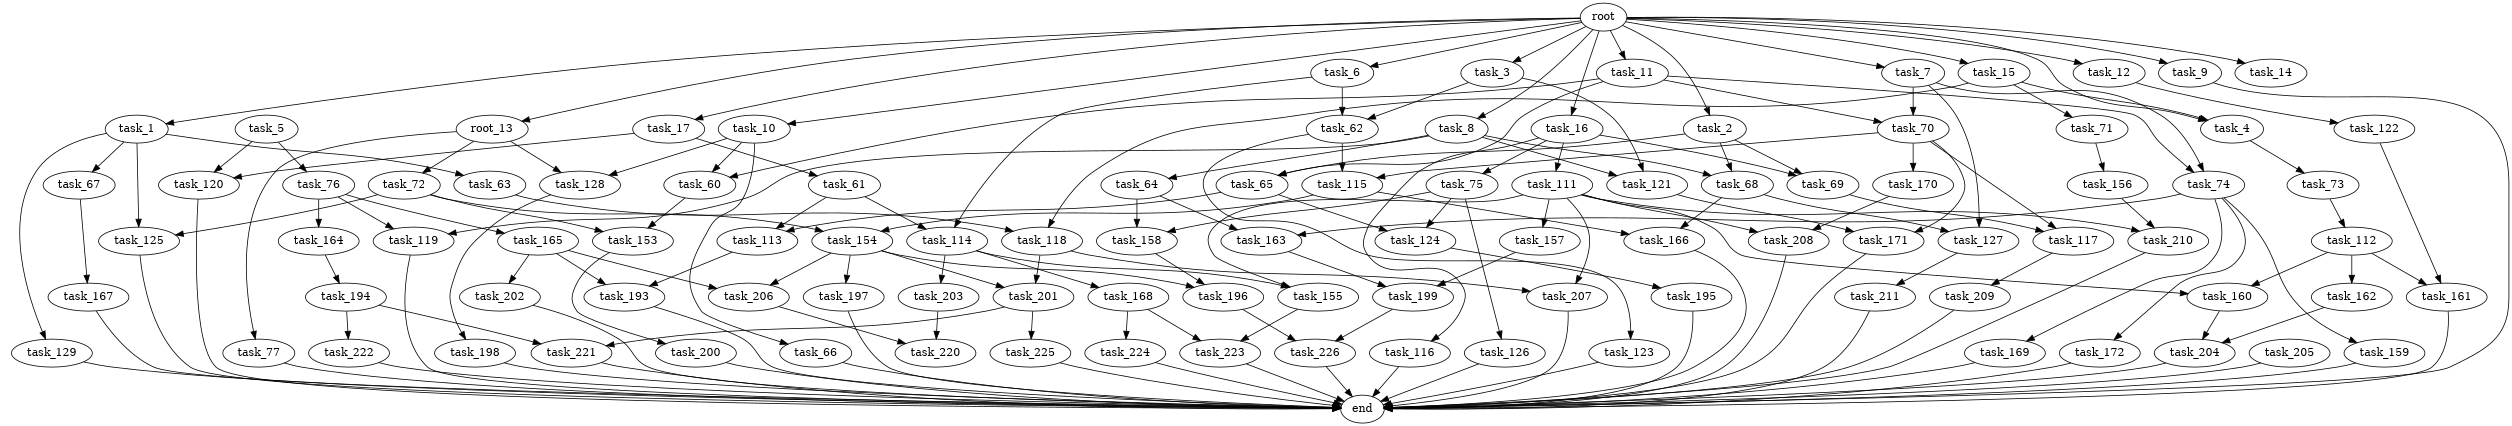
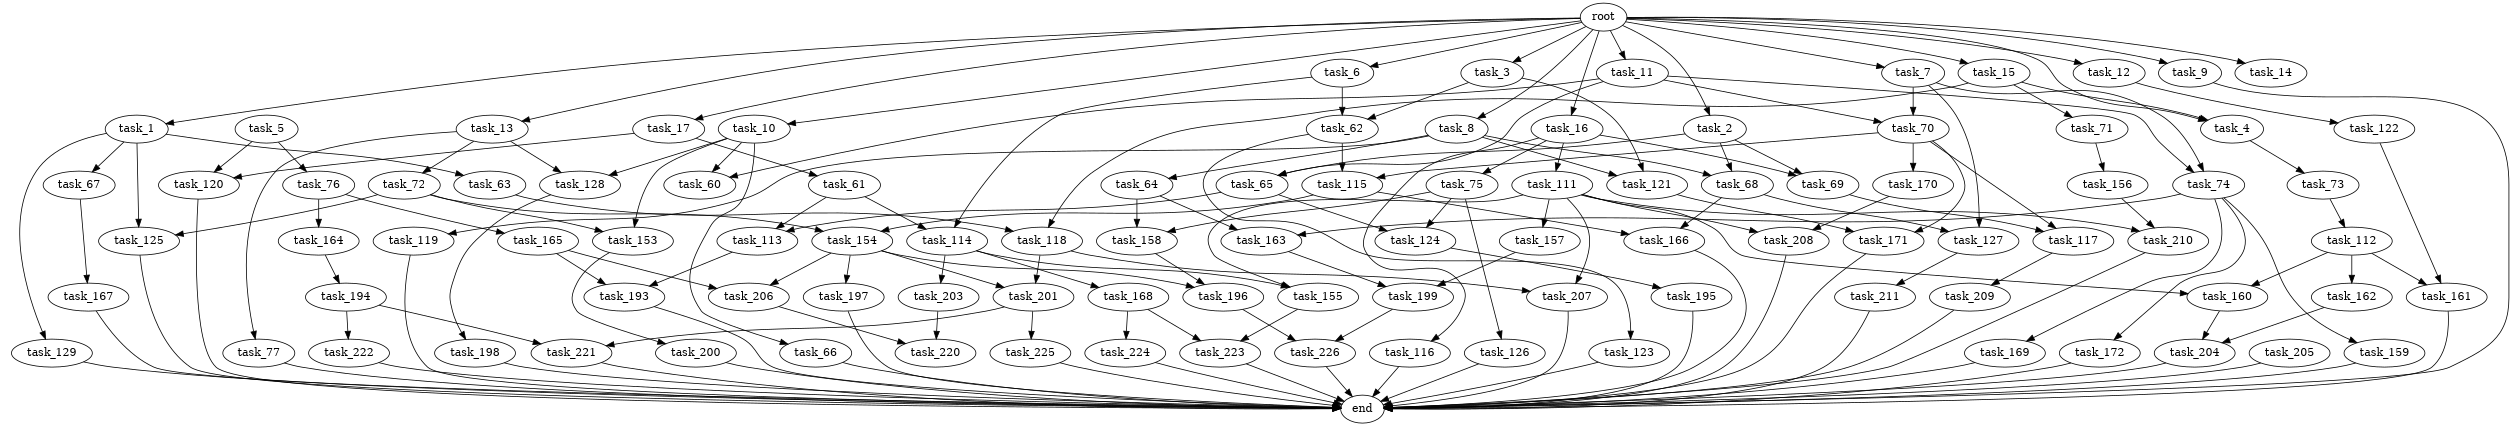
node "root_13": label "root_13" -> "task_13"
edge "task_60" -> "task_153": now "task_10" -> "task_153"
edge "task_76" -> "task_119": removed
node "task_202": removed
